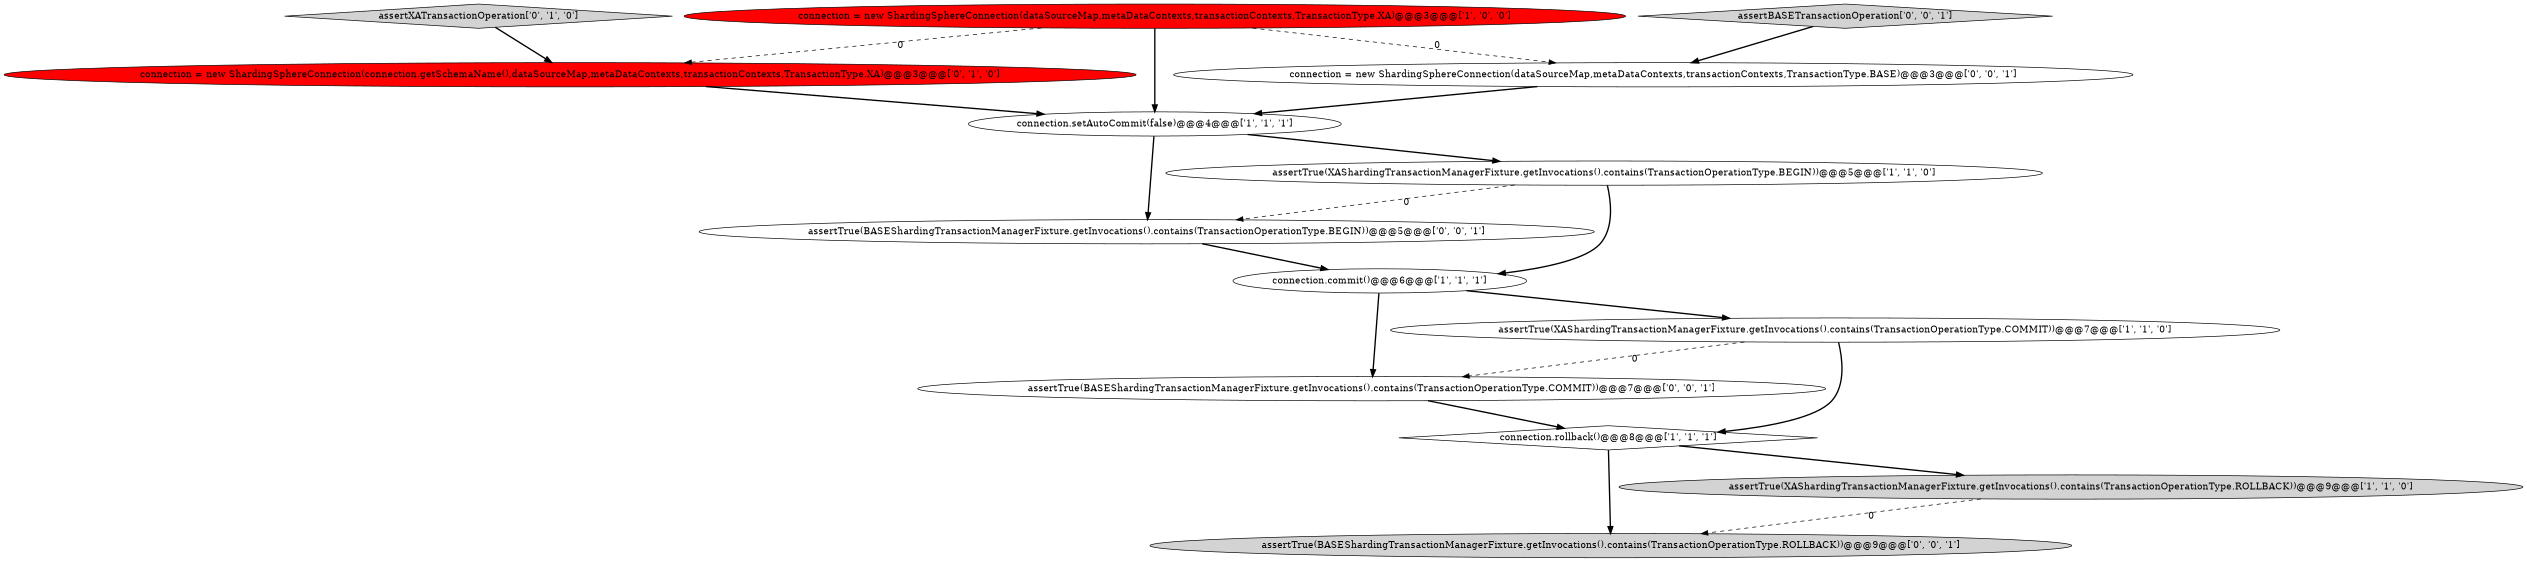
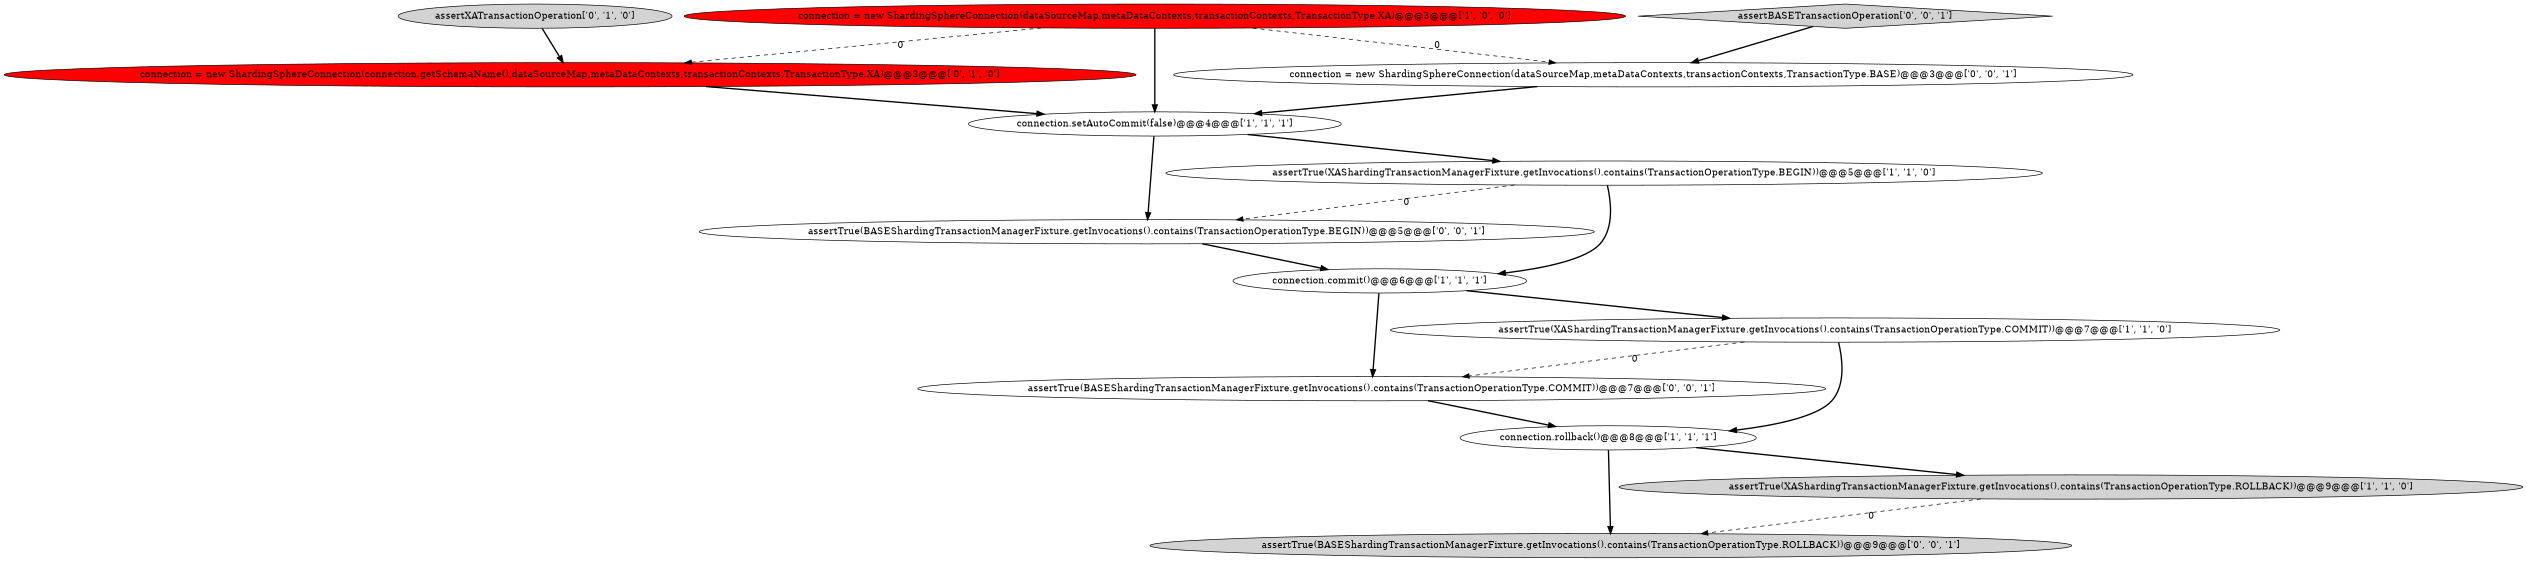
node "assertXATransactionOperation['0', '1', '0']": shape diamond -> ellipse
node "connection.rollback()@@@8@@@['1', '1', '1']": shape diamond -> ellipse
